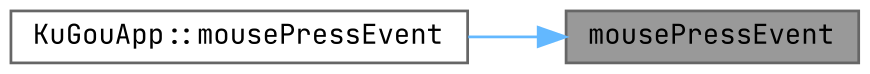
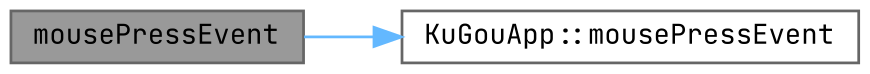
edge "KuGouApp::mousePressEvent" -> "mousePressEvent": reversed
